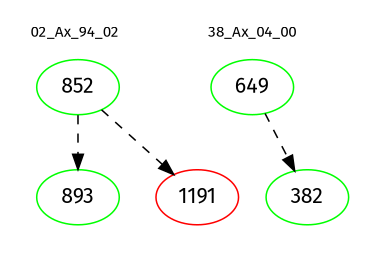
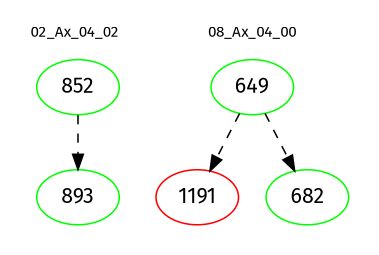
cluster "02_Ax_94_02": label "02_Ax_94_02" -> "02_Ax_04_02"
cluster "38_Ax_04_00": label "38_Ax_04_00" -> "08_Ax_04_00"
edge "852" -> "1191": now "649" -> "1191"
node "382": label "382" -> "682"
